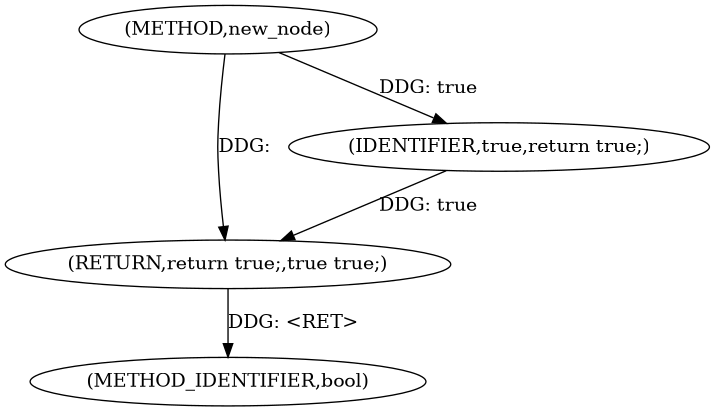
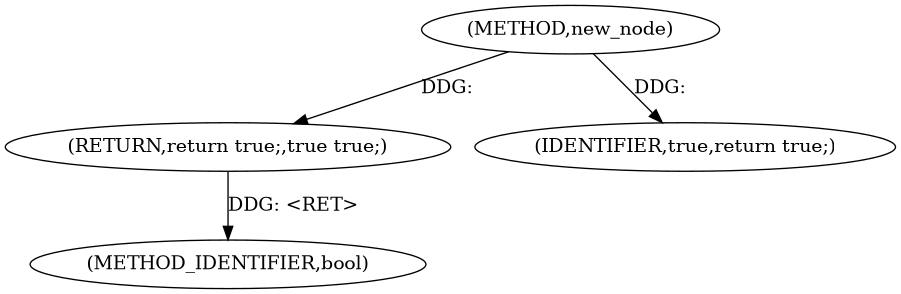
edge "(METHOD,new_node)" -> "(IDENTIFIER,true,return true;)": label "DDG: true" -> "DDG: "
edge "(IDENTIFIER,true,return true;)" -> "(RETURN,return true;,true true;)": removed, label "DDG: true"
